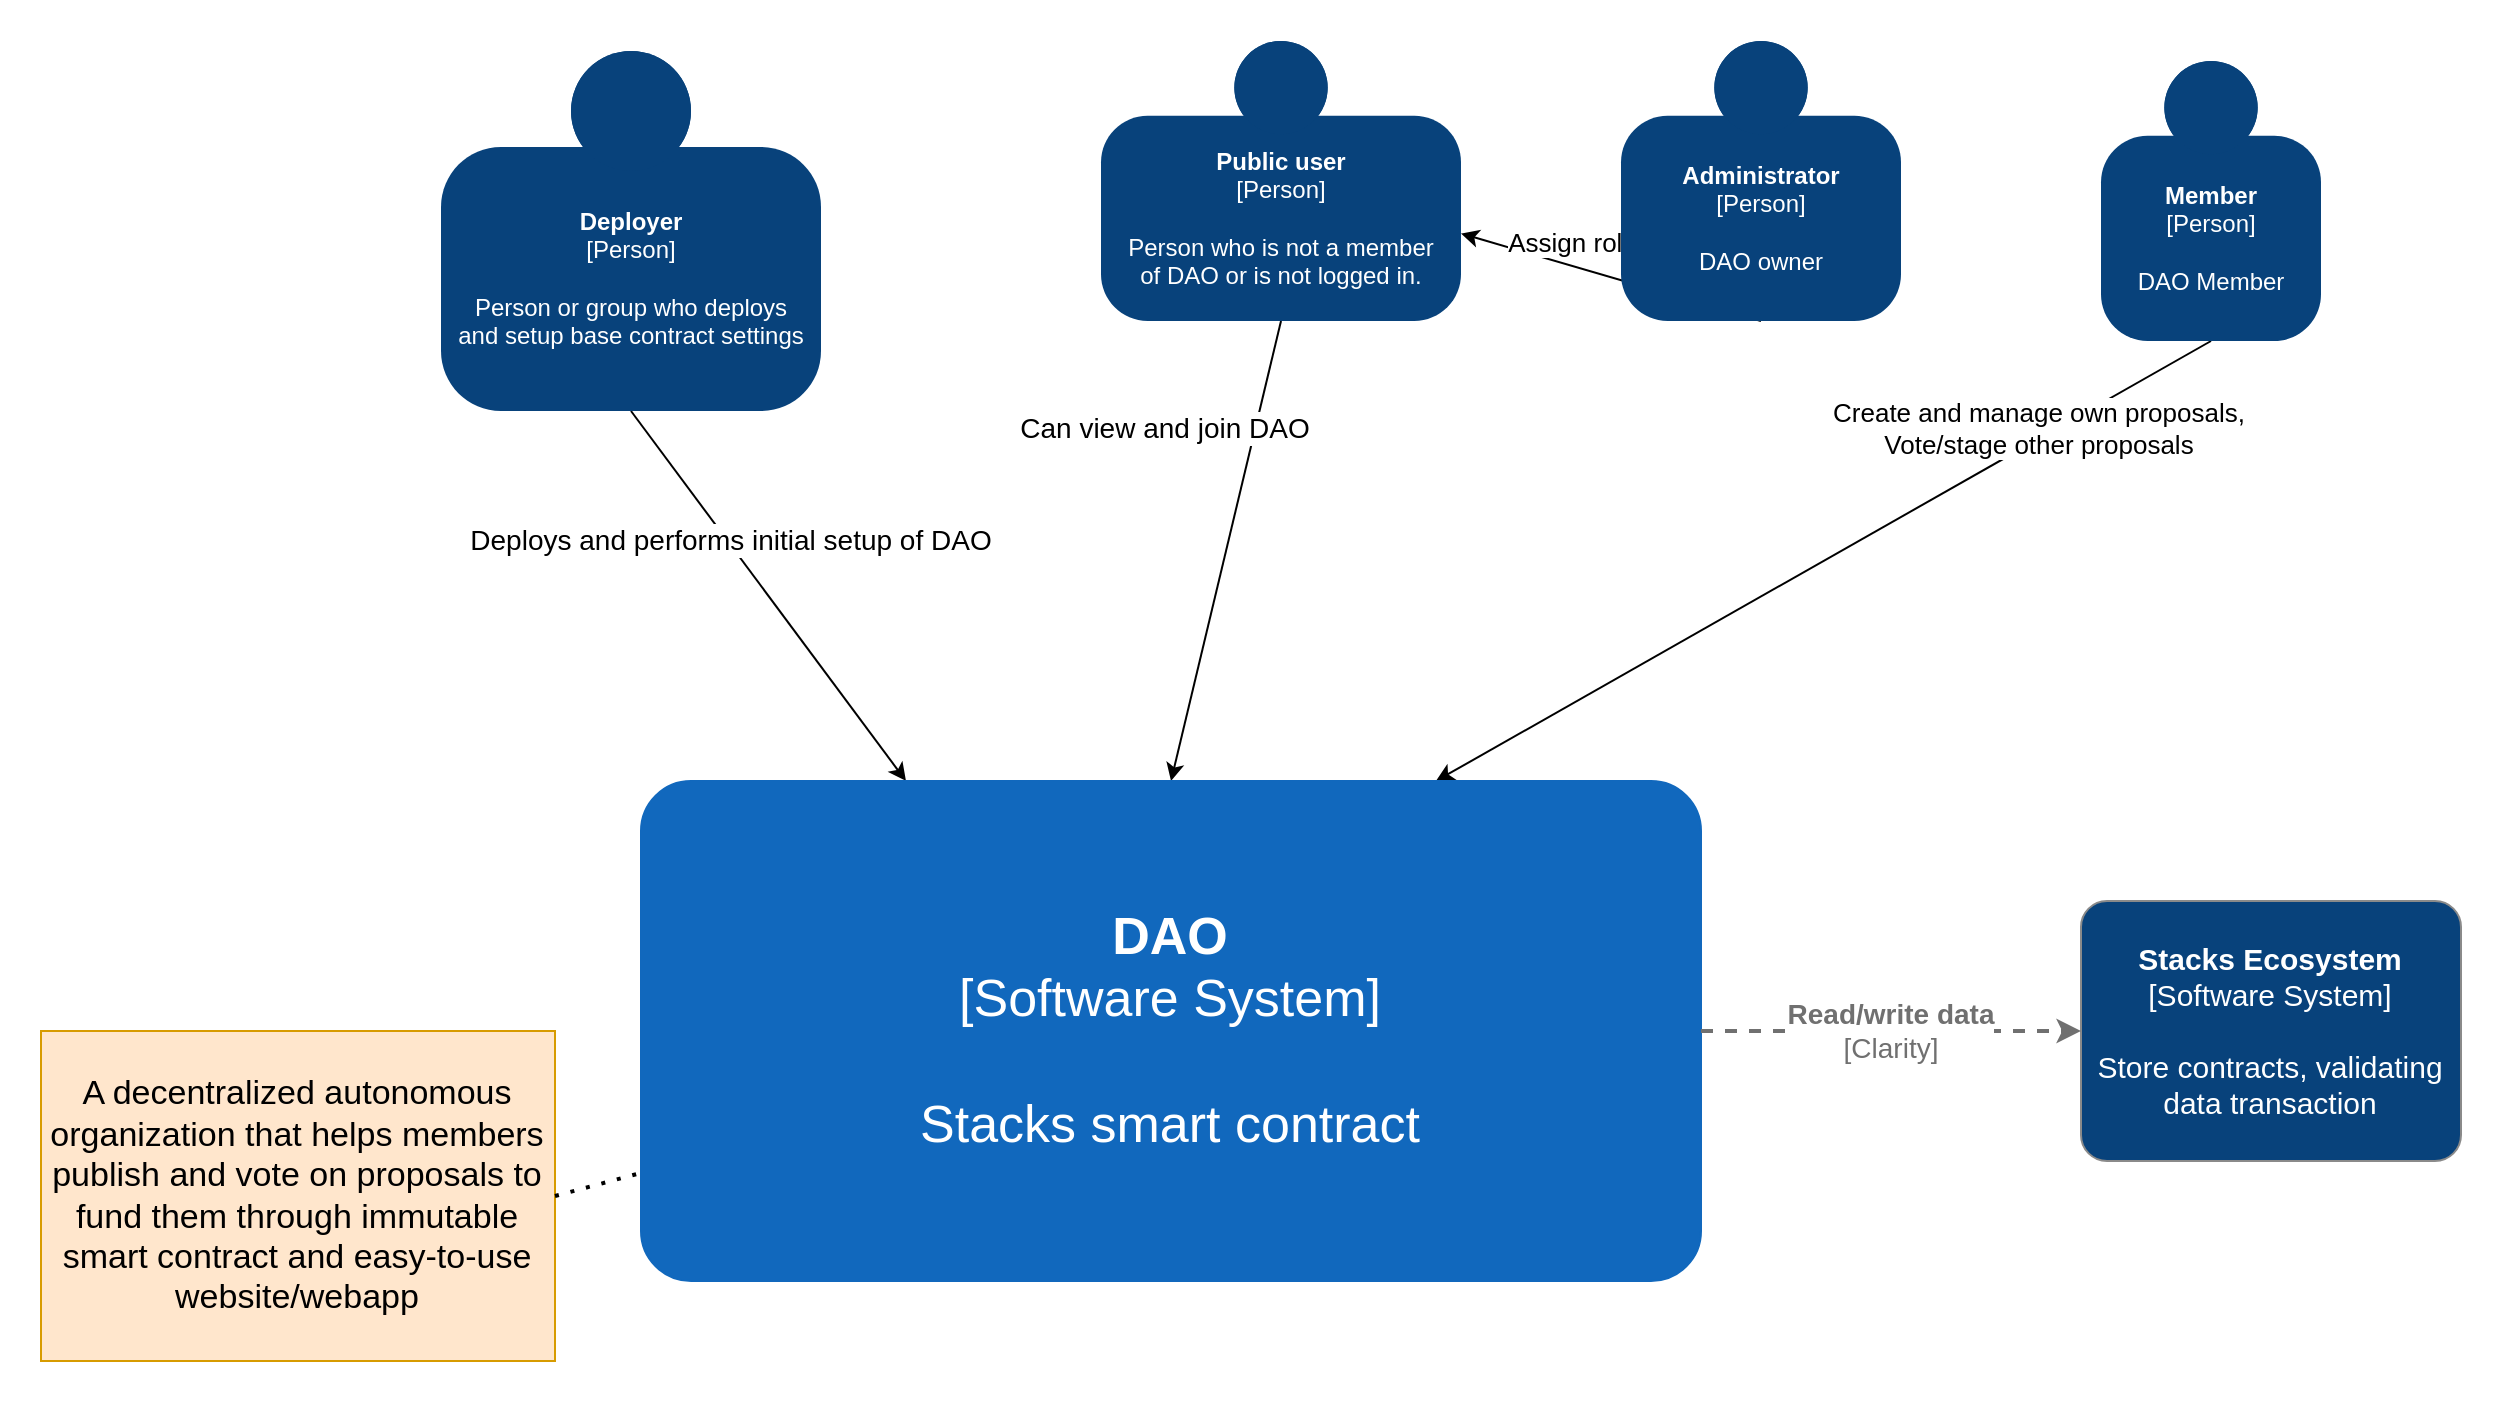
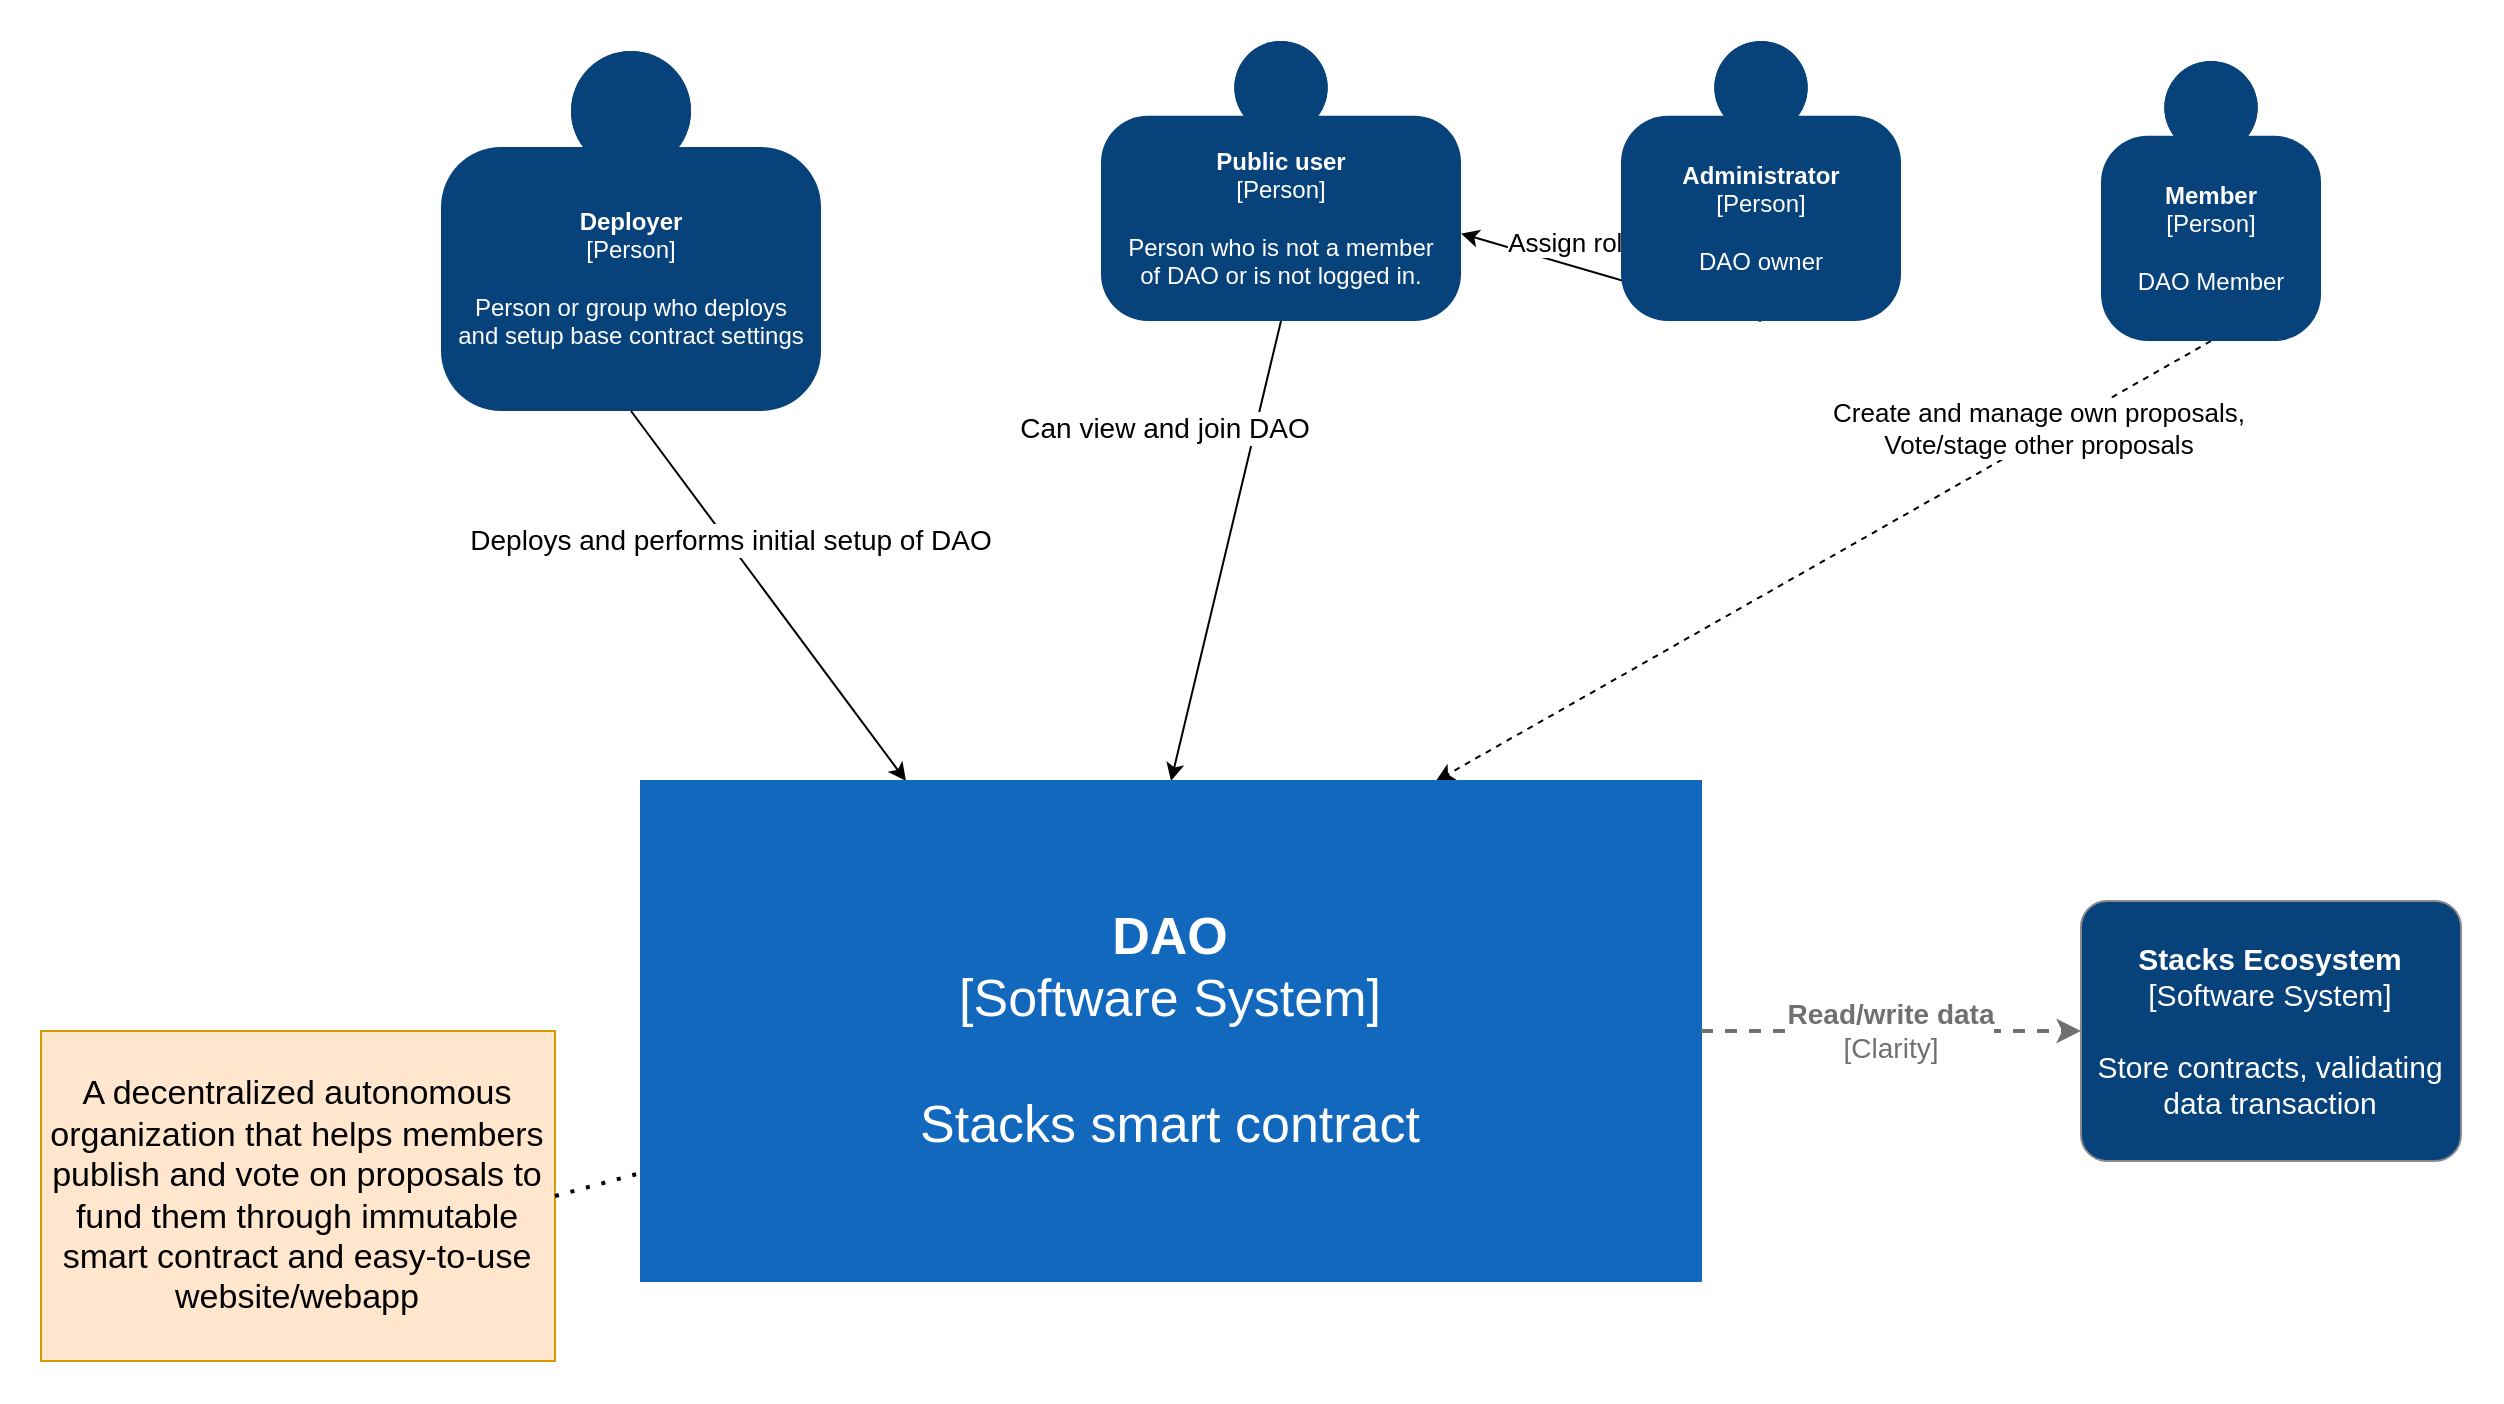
edge "Member [Person] DAO Member" -> "DAO [Software System] Stacks smart contract": style solid -> dashed
node "DAO [Software System] Stacks smart contract": shape rounded rectangle -> rectangle
